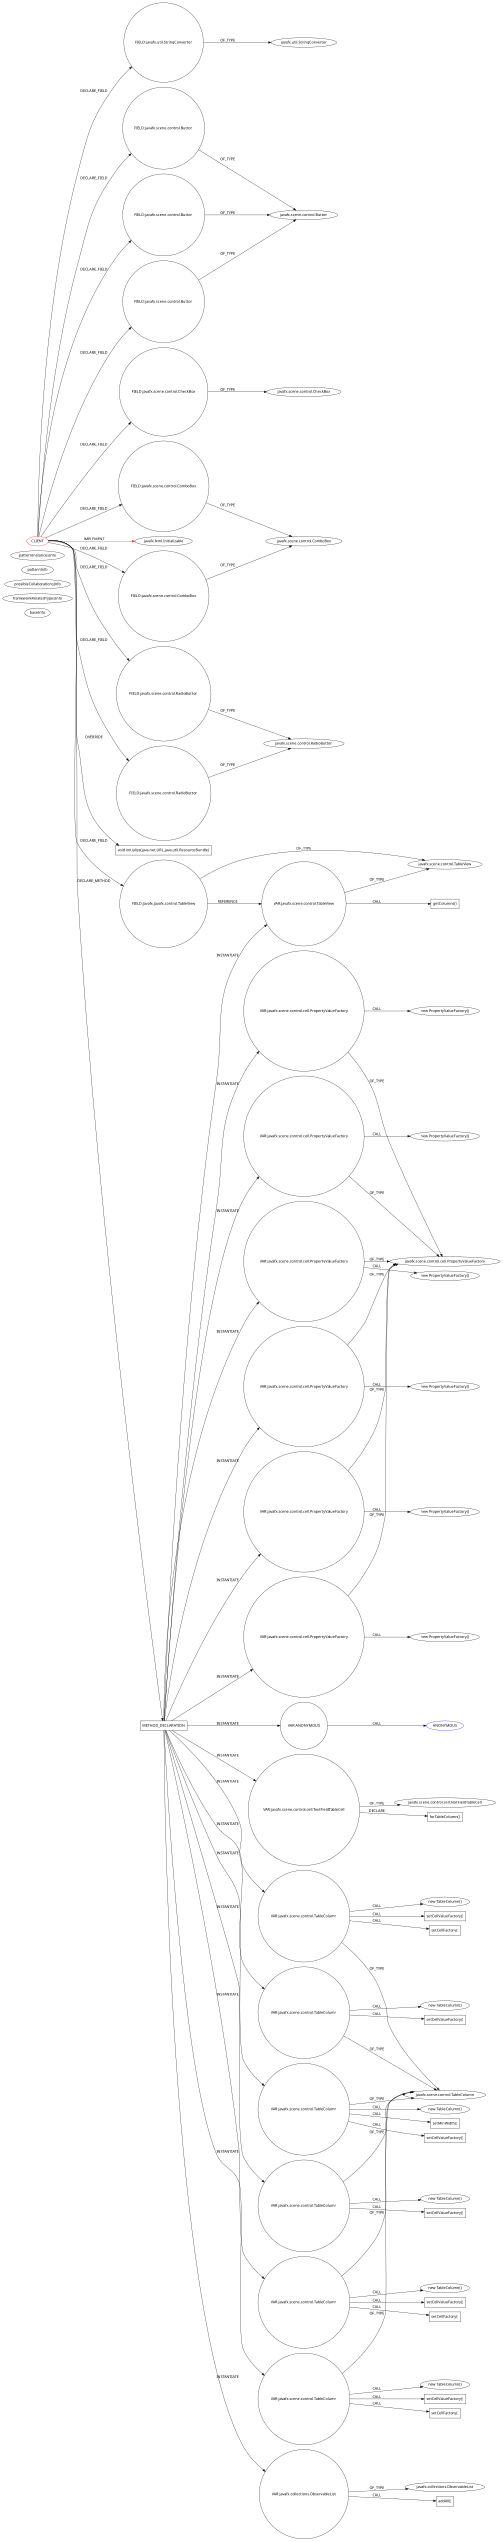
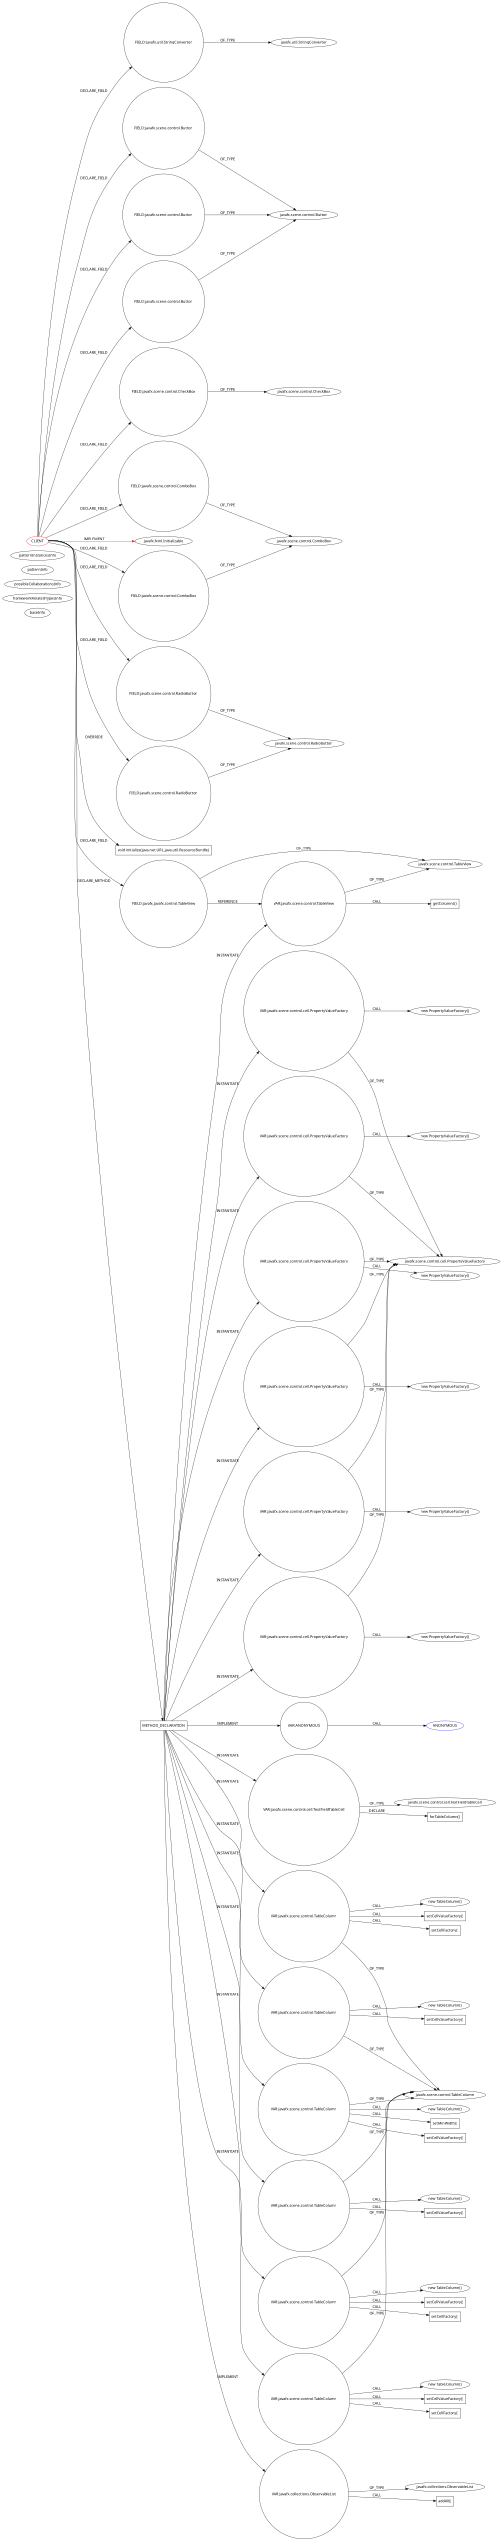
edge "METHOD_DECLARATION" -> "VAR:ANONYMOUS": label "INSTANTIATE" -> "IMPLEMENT"
edge "METHOD_DECLARATION" -> "VAR:javafx.collections.ObservableList": label "INSTANTIATE" -> "IMPLEMENT"
